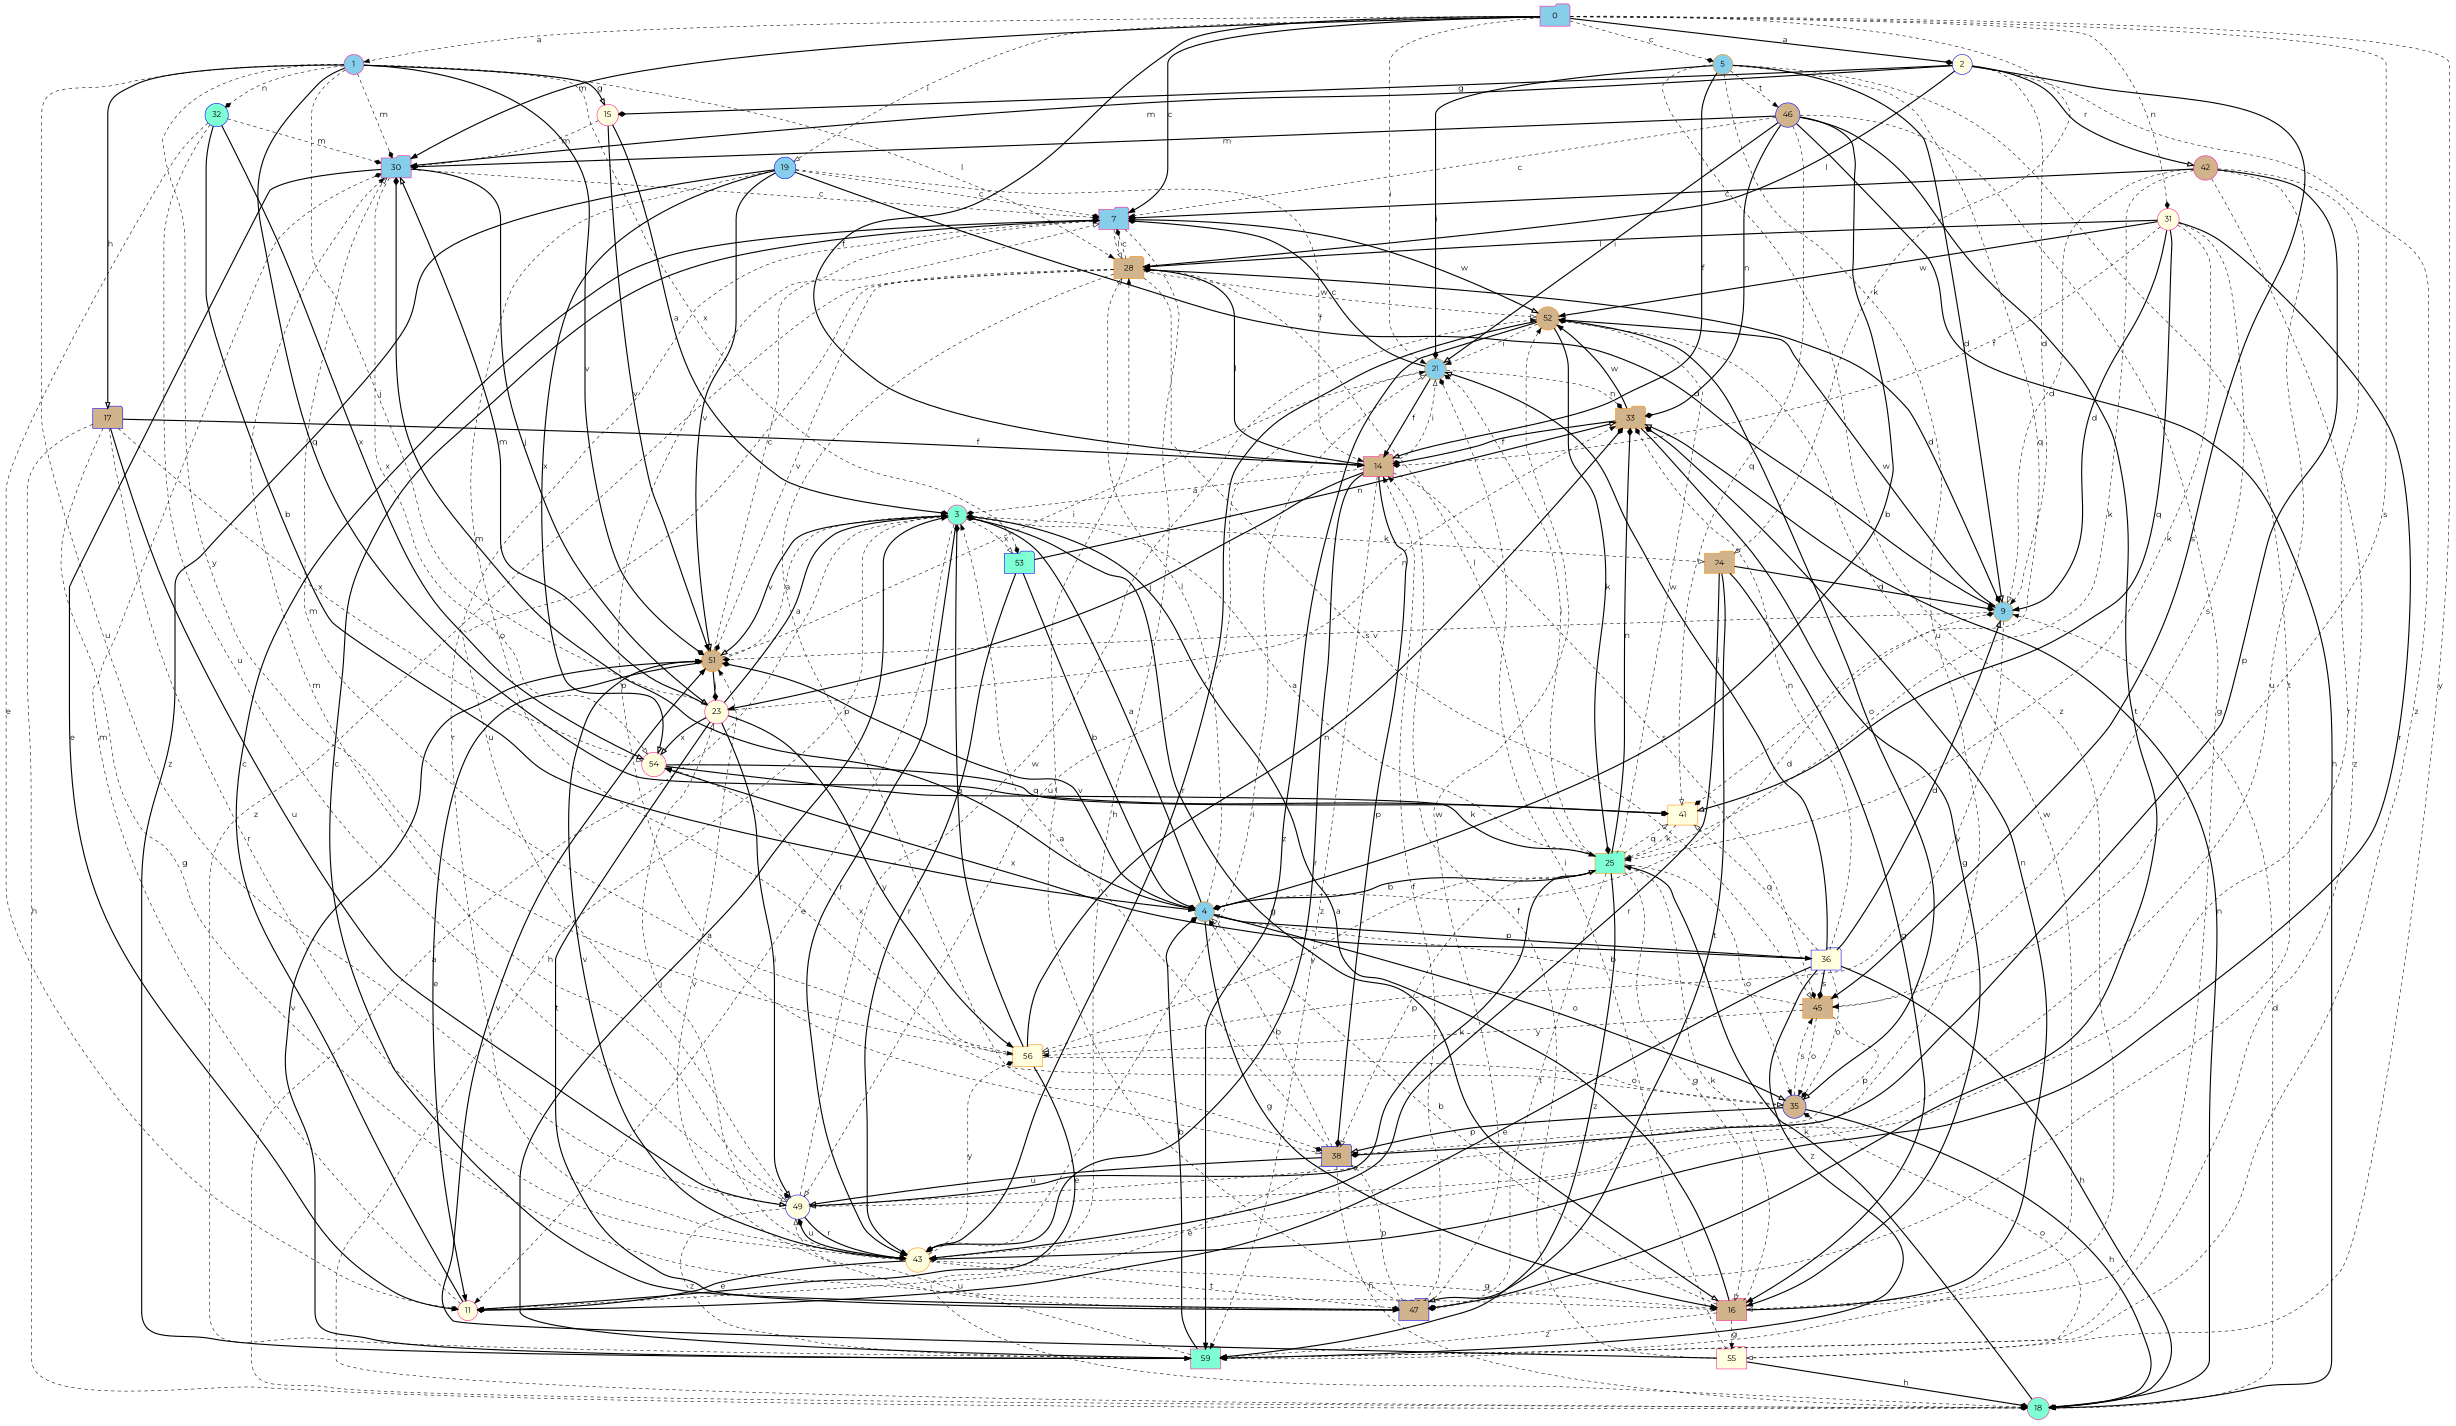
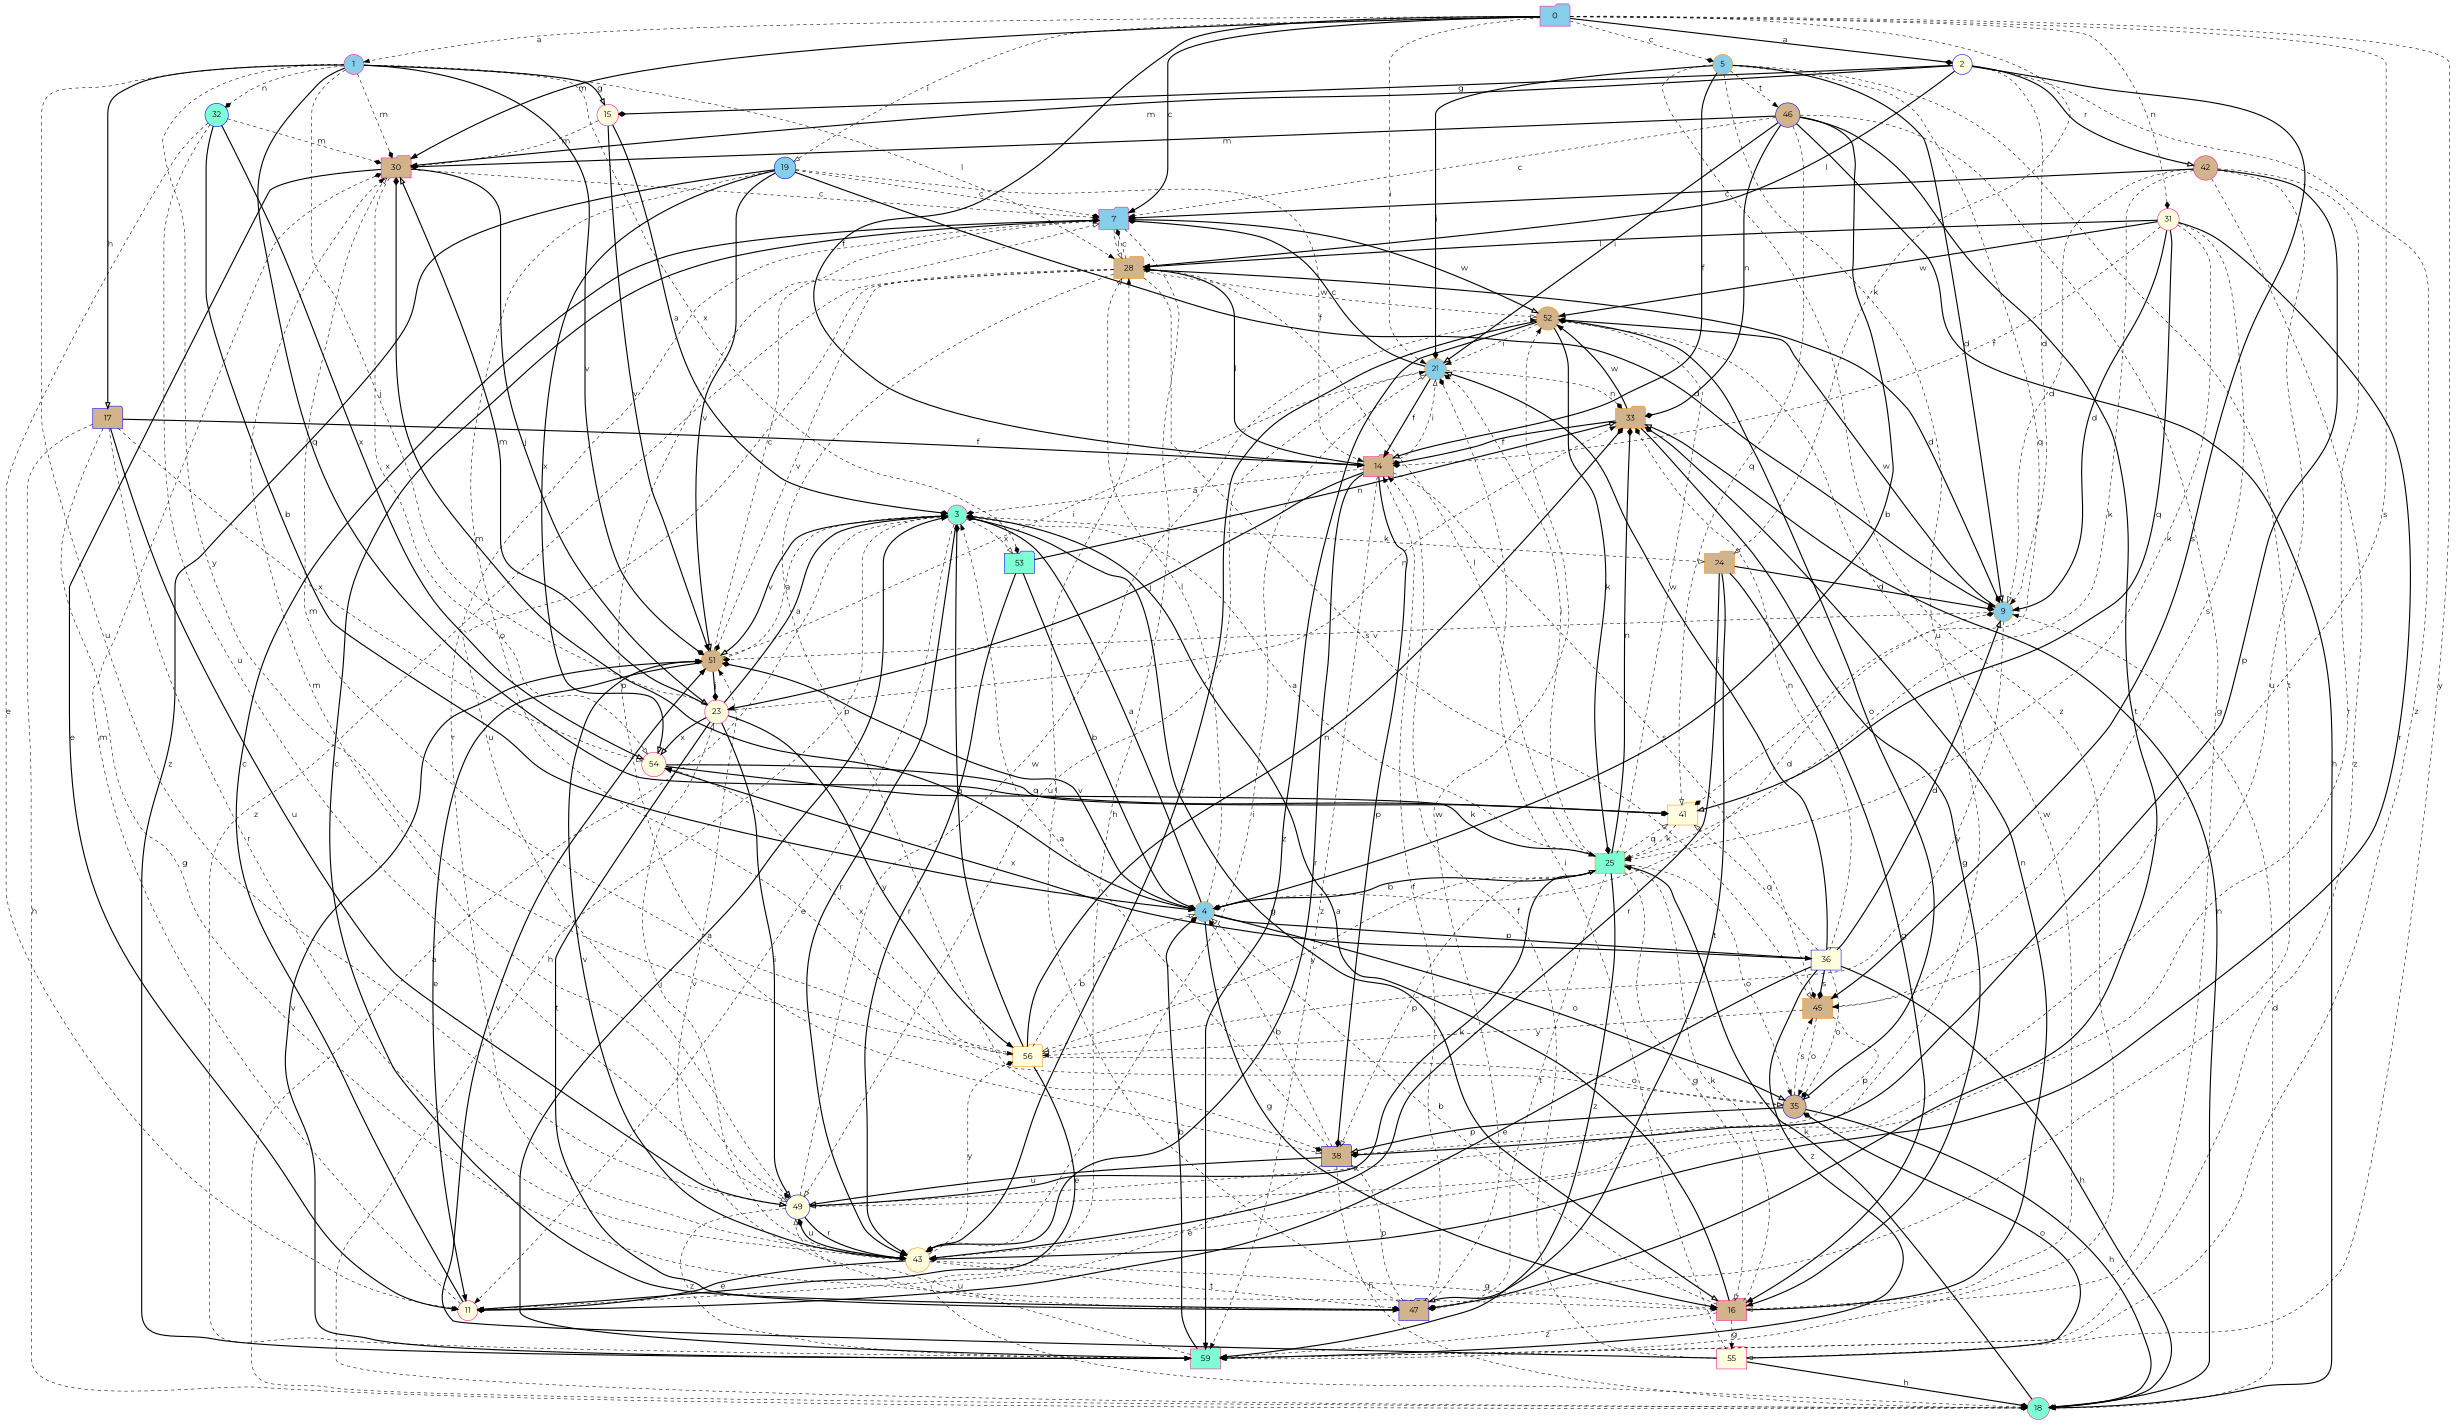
node "30": fillcolor skyblue -> tan
edge "25" -> "4": arrowhead diamond -> onormal
edge "45" -> "4": now "56" -> "4"
edge "55" -> "35": style dashed -> bold
